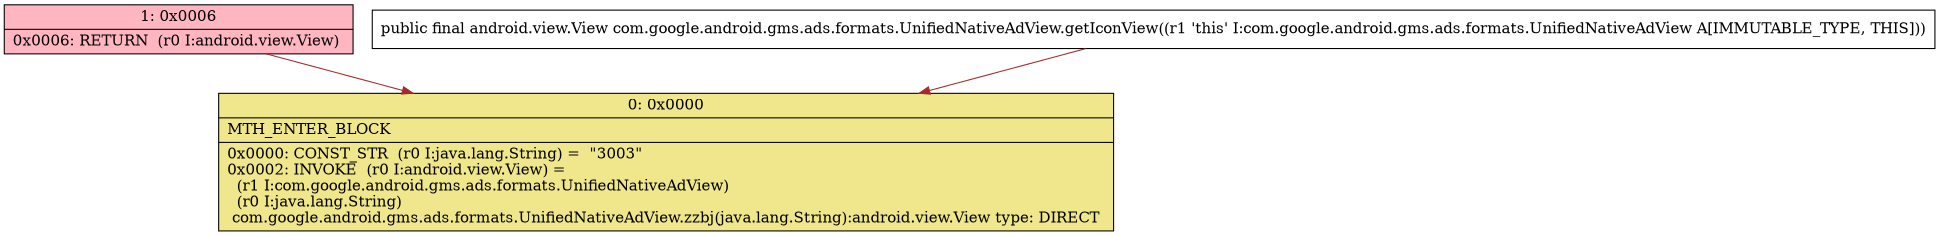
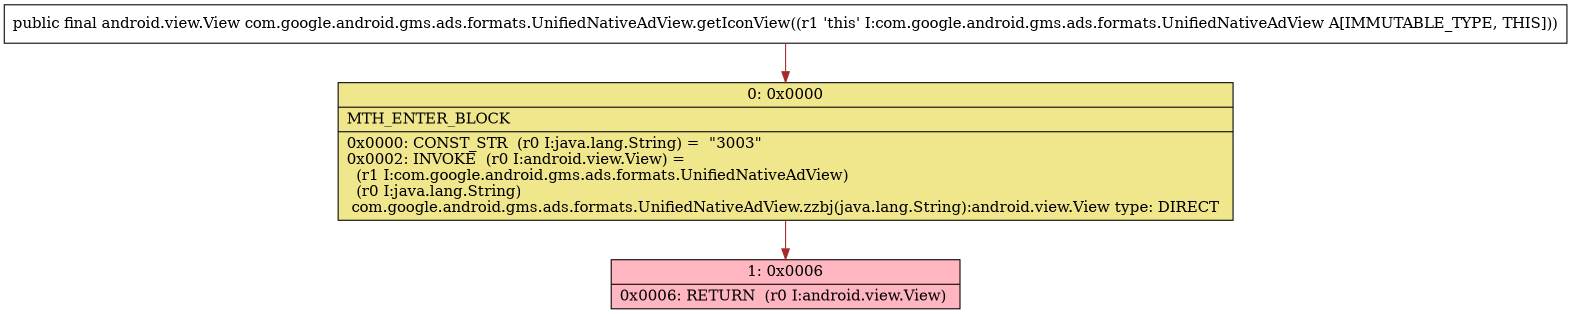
edge "1: 0x0006" -> "0: 0x0000": reversed
